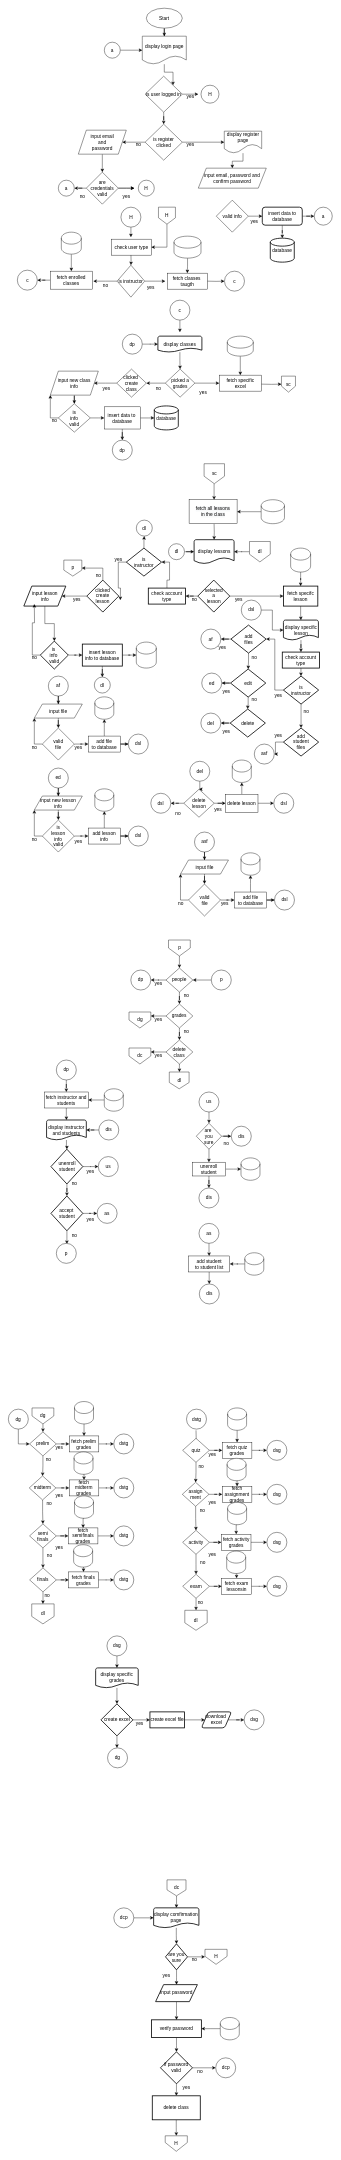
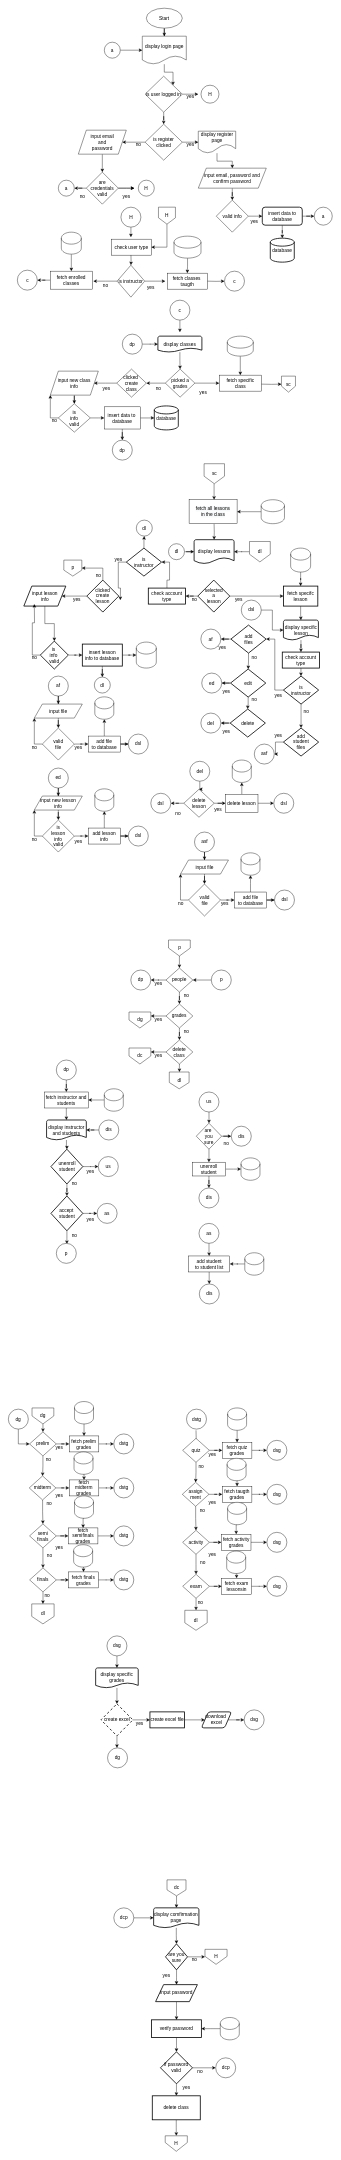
node "display register page": moved (243, 142) -> (217, 142)
edge "input email, password and confirm password" -> "valid info": added
node "fetch specific excel": label "fetch specific excel" -> "fetch specific class"
node "fetch assignment grades": label "fetch assignment grades" -> "fetch taugth grades"
node "create excel": style solid -> dashed
